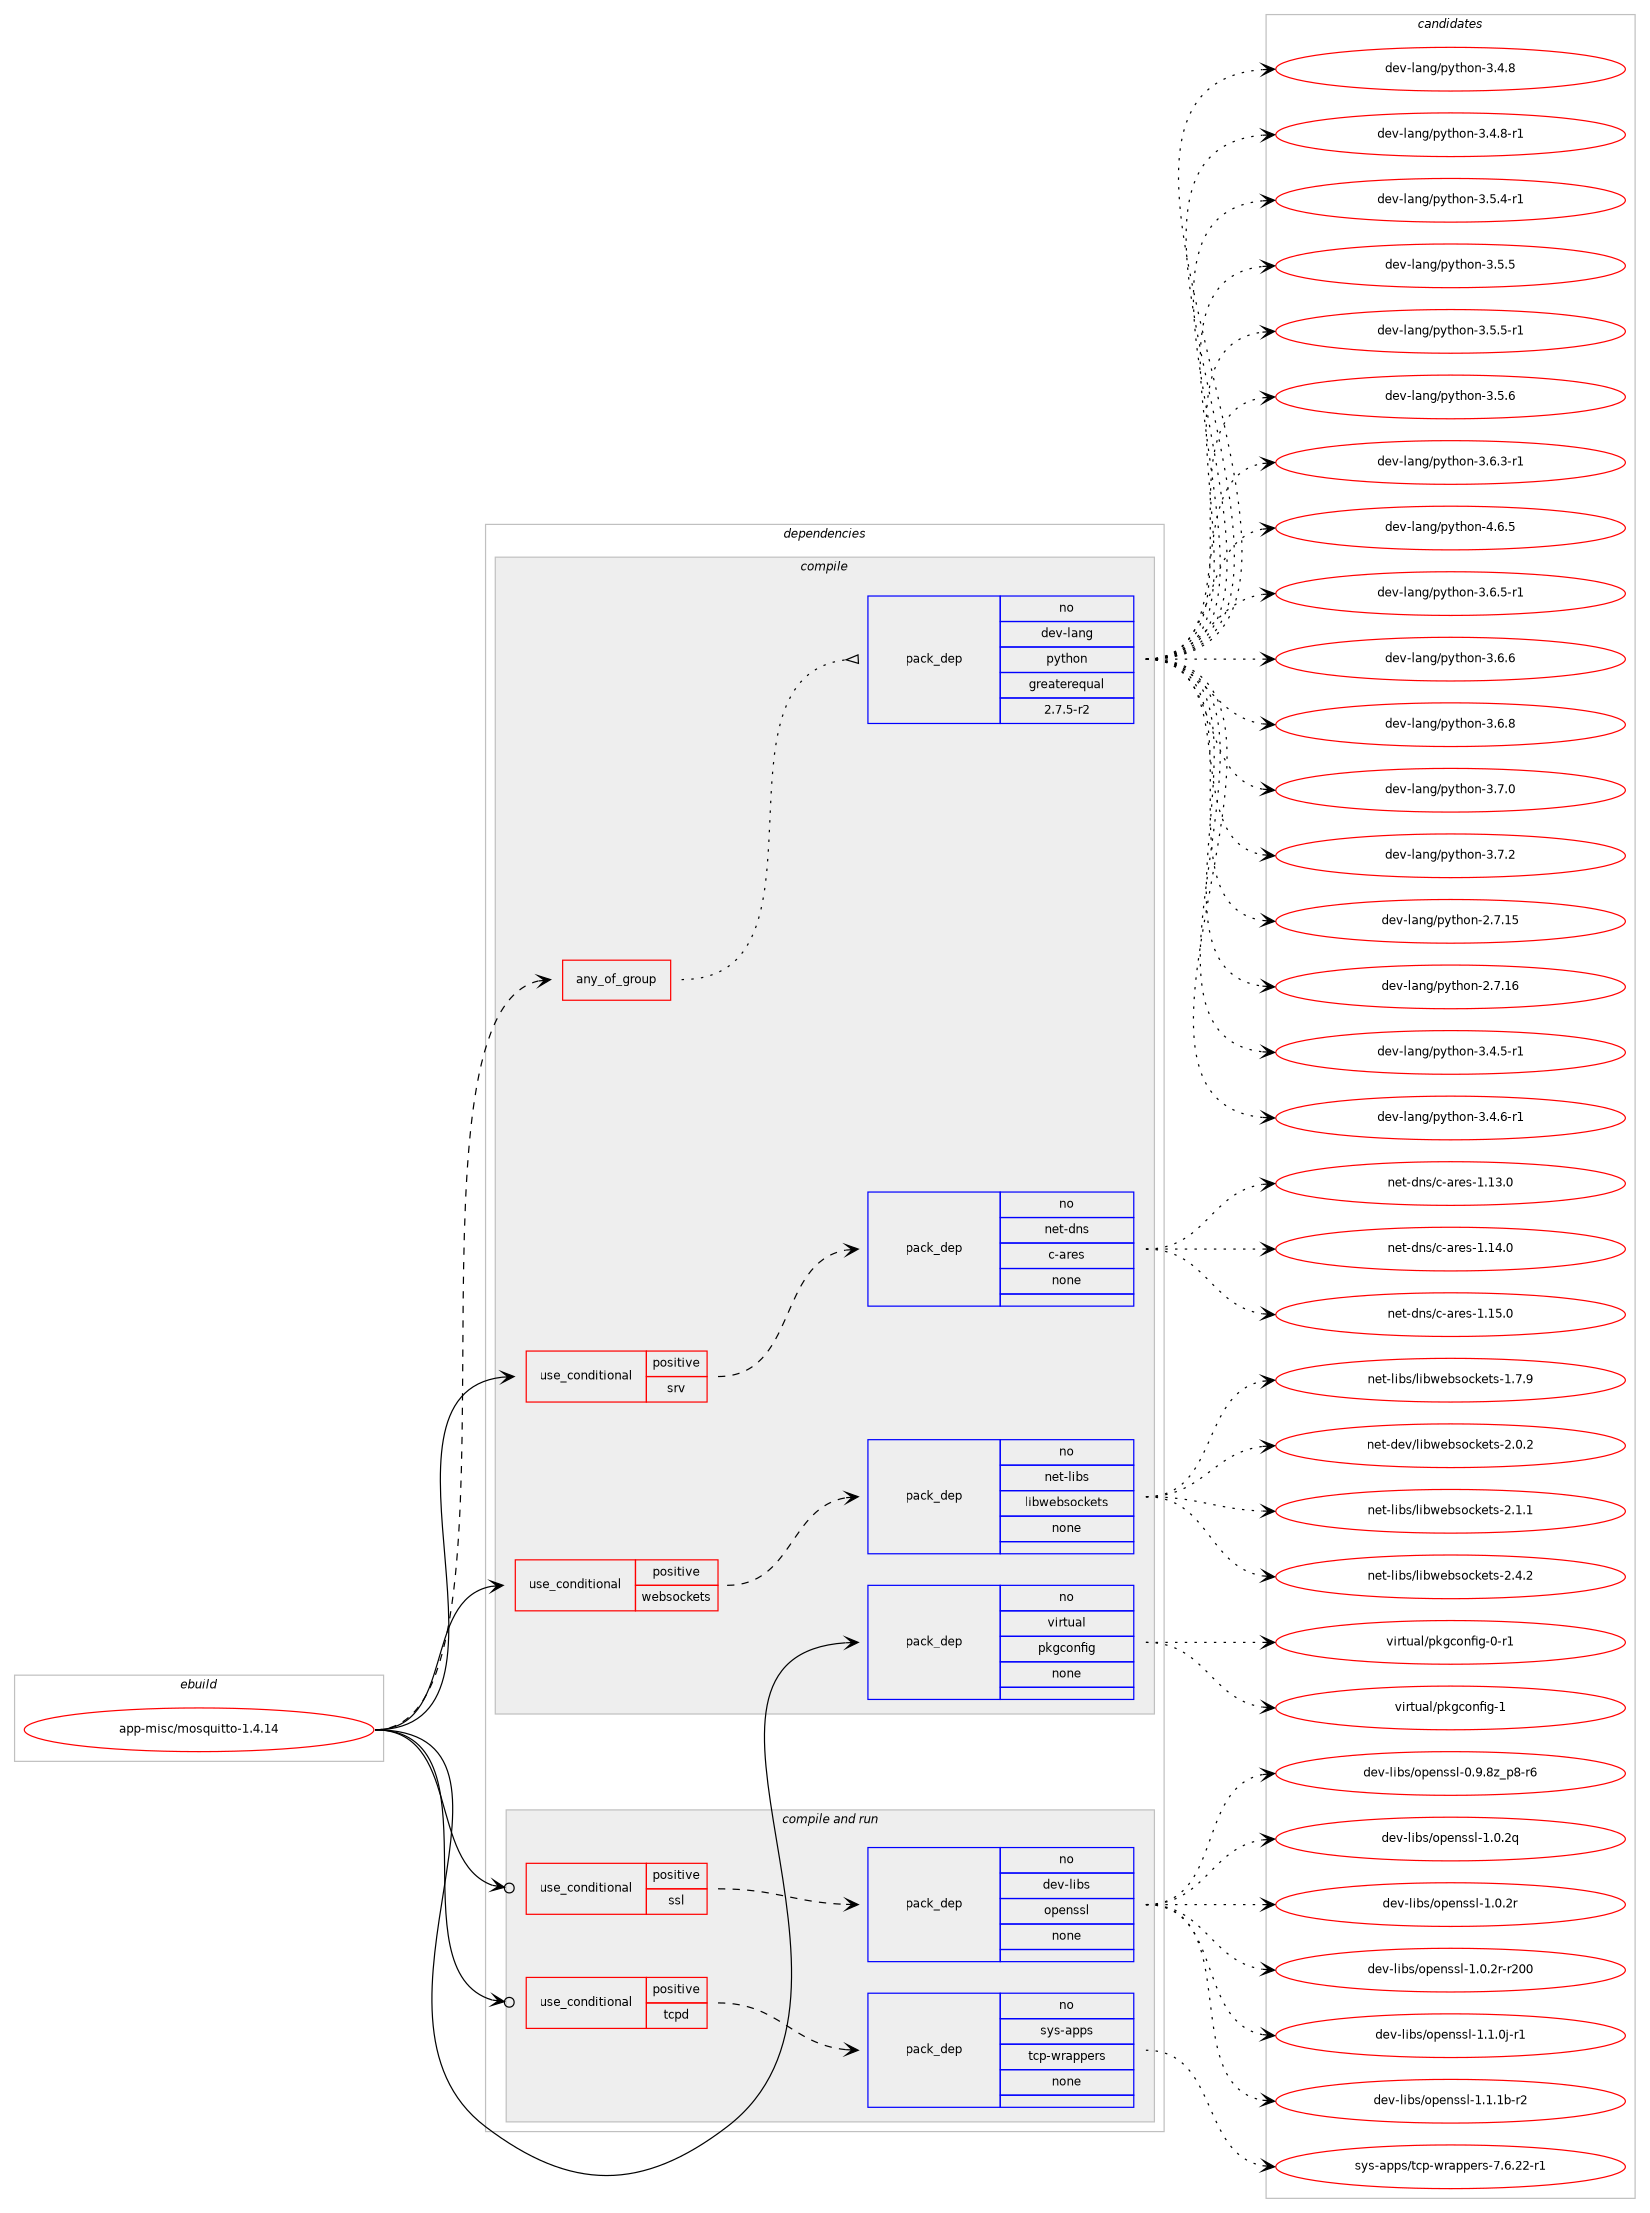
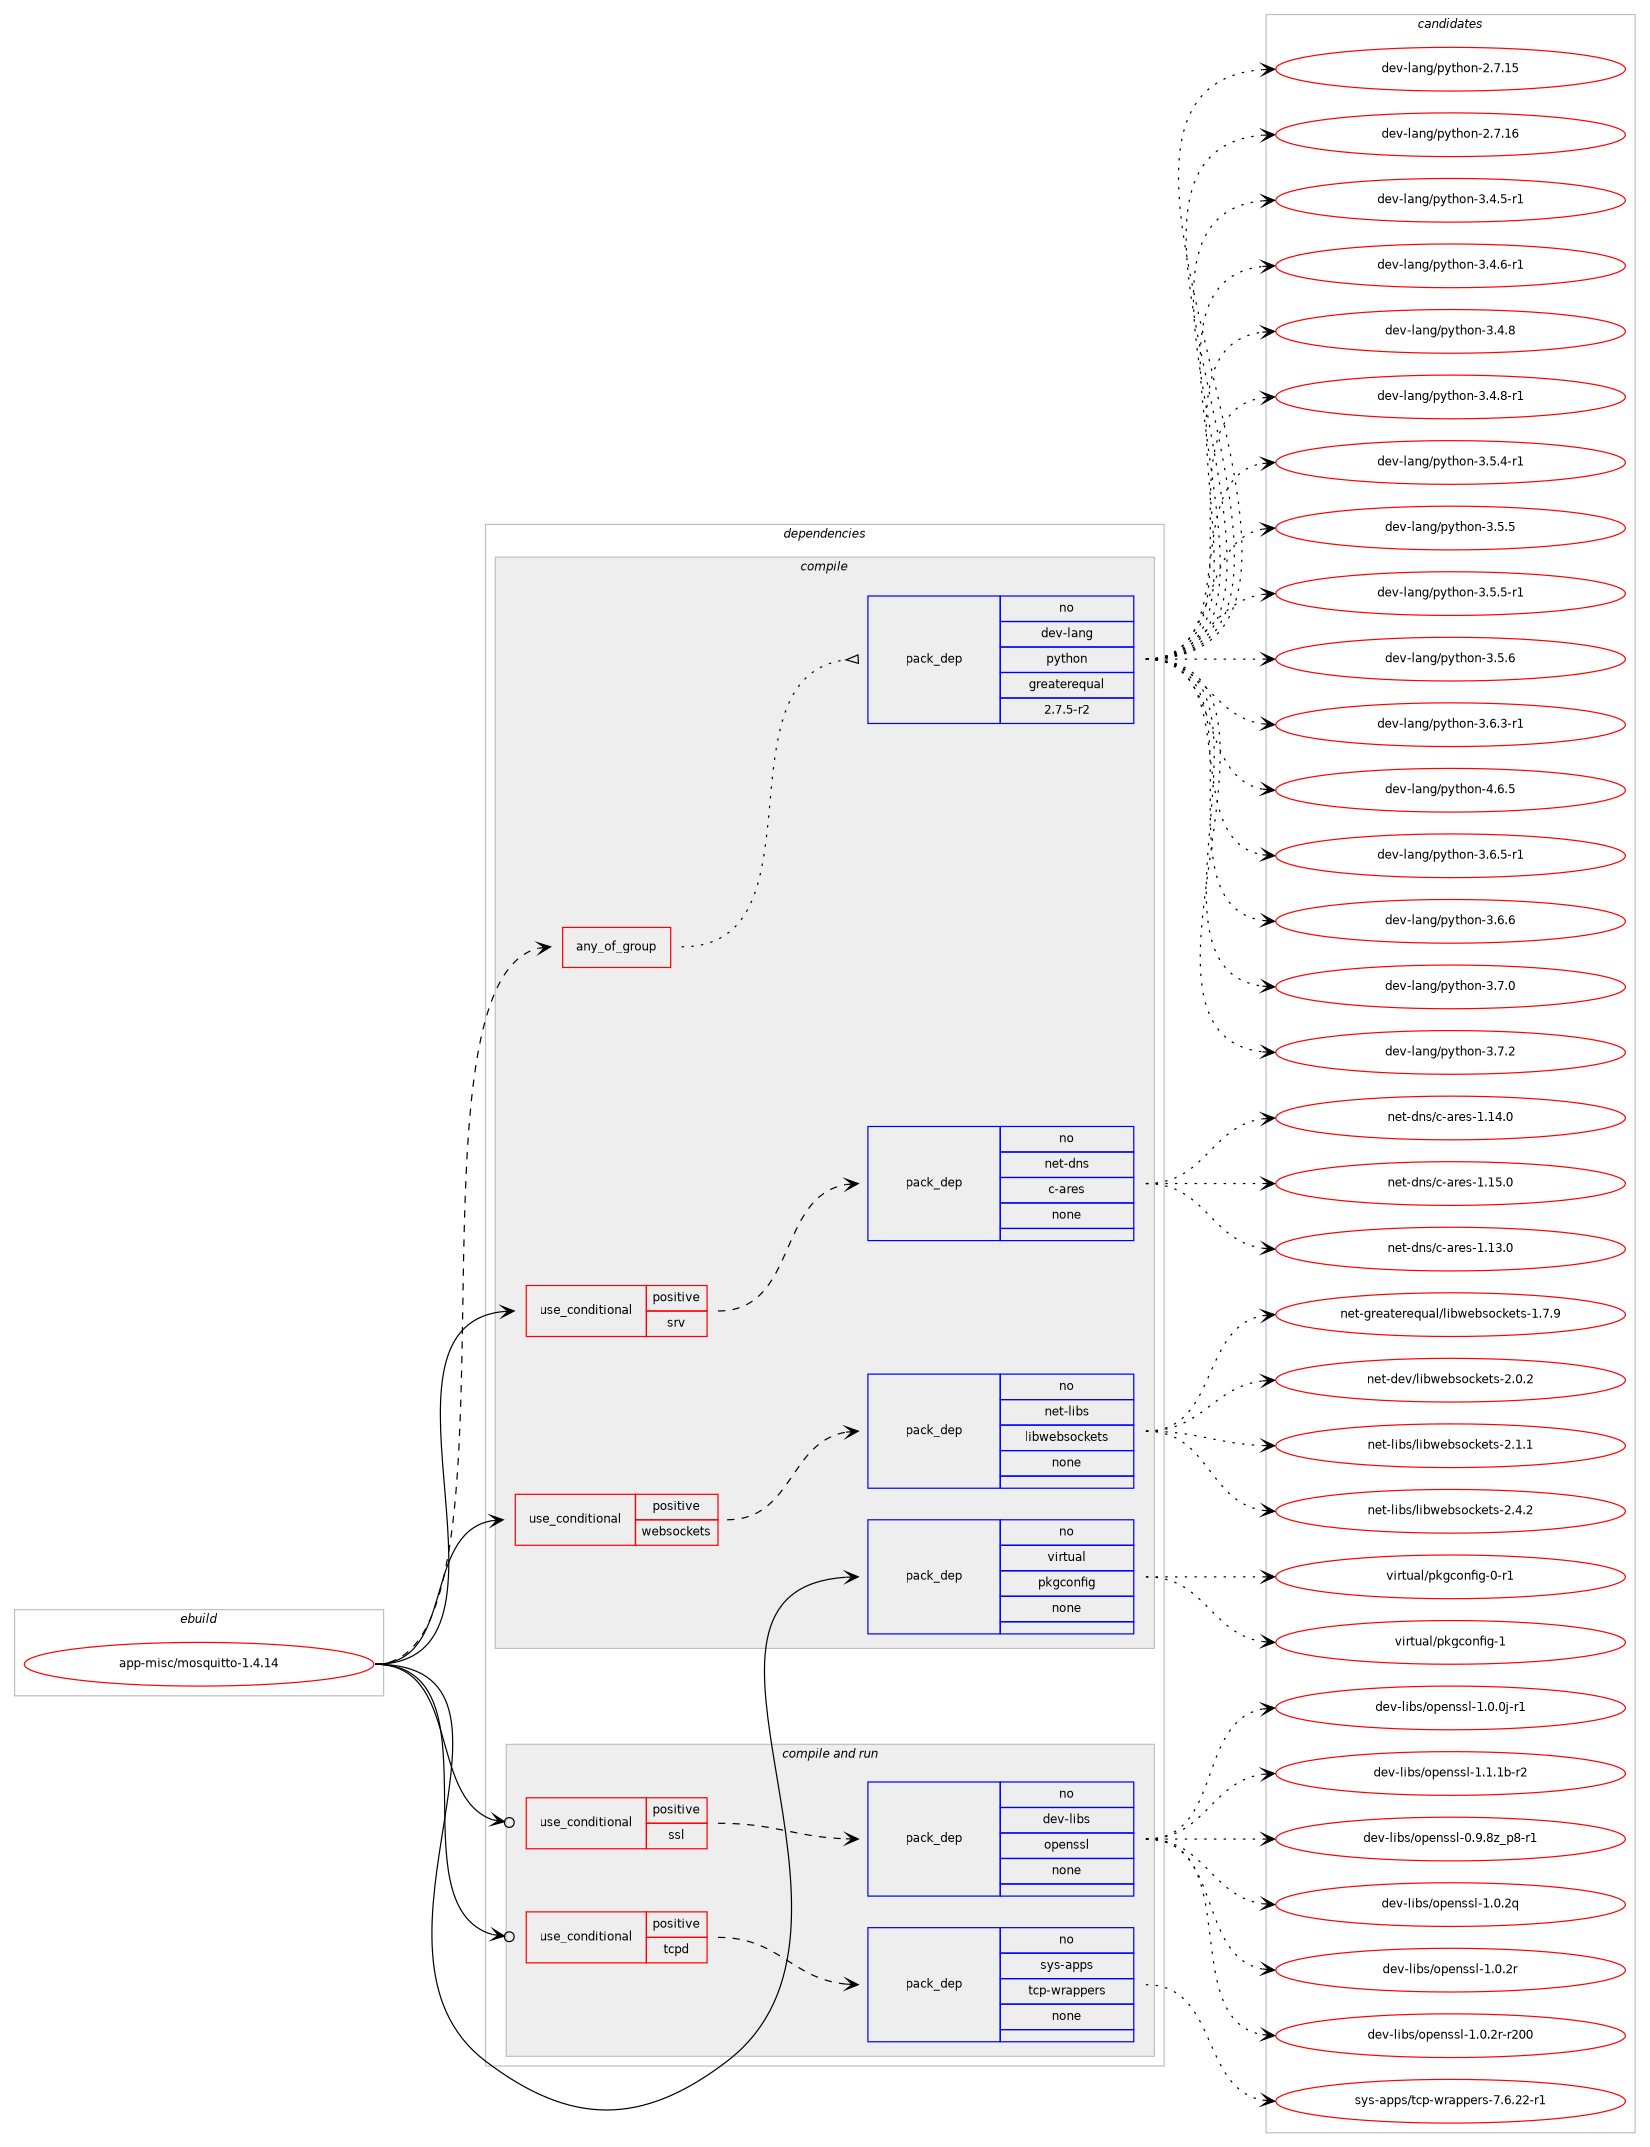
node "dev-lang/python-3.6.8": removed
node "net-libs/libwebsockets-1.7.9": label "net-libs/libwebsockets-1.7.9" -> "net-greaterequal/libwebsockets-1.7.9"
node "dev-libs/openssl-0.9.8z_p8-r6": label "dev-libs/openssl-0.9.8z_p8-r6" -> "dev-libs/openssl-0.9.8z_p8-r1"
node "dev-libs/openssl-1.1.0j-r1": label "dev-libs/openssl-1.1.0j-r1" -> "dev-libs/openssl-1.0.0j-r1"
